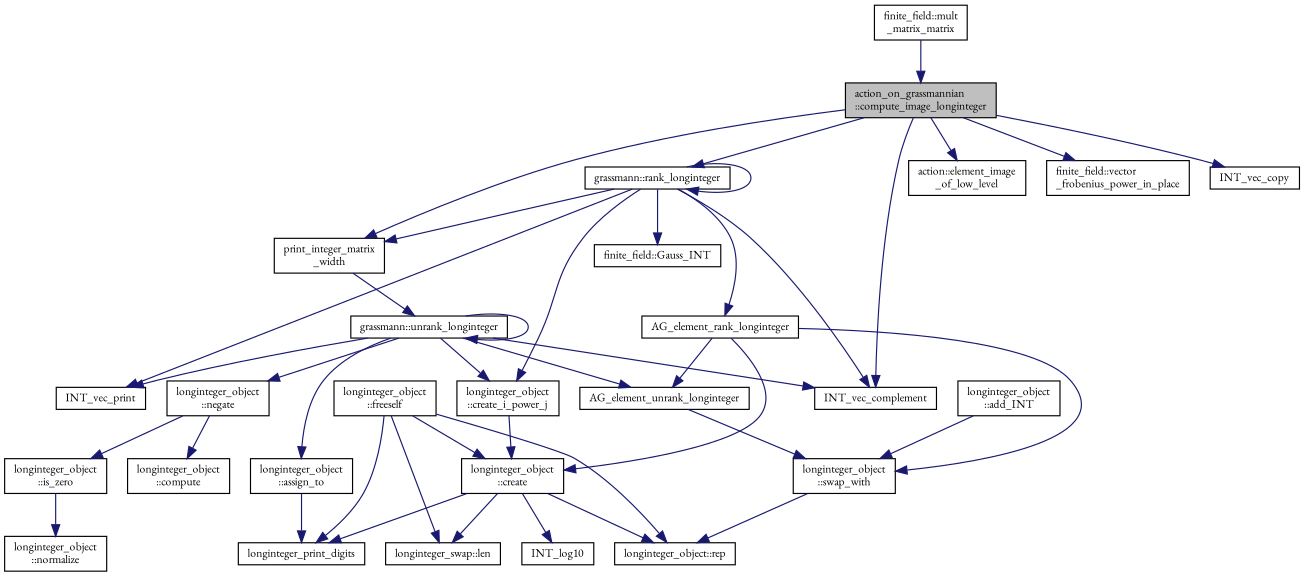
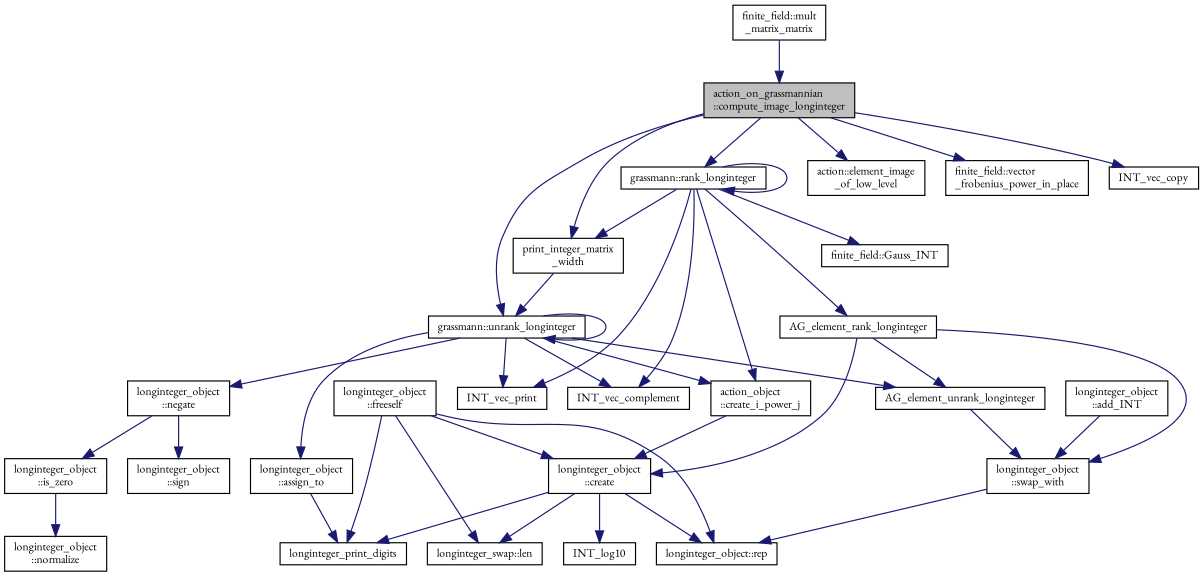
edge "action_on_grassmannian ::compute_image_longinteger" -> "INT_vec_complement": now "action_on_grassmannian ::compute_image_longinteger" -> "grassmann::unrank_longinteger"
node "longinteger_object ::create_i_power_j": label "longinteger_object ::create_i_power_j" -> "action_object ::create_i_power_j"
node "longinteger_object ::compute": label "longinteger_object ::compute" -> "longinteger_object ::sign"
